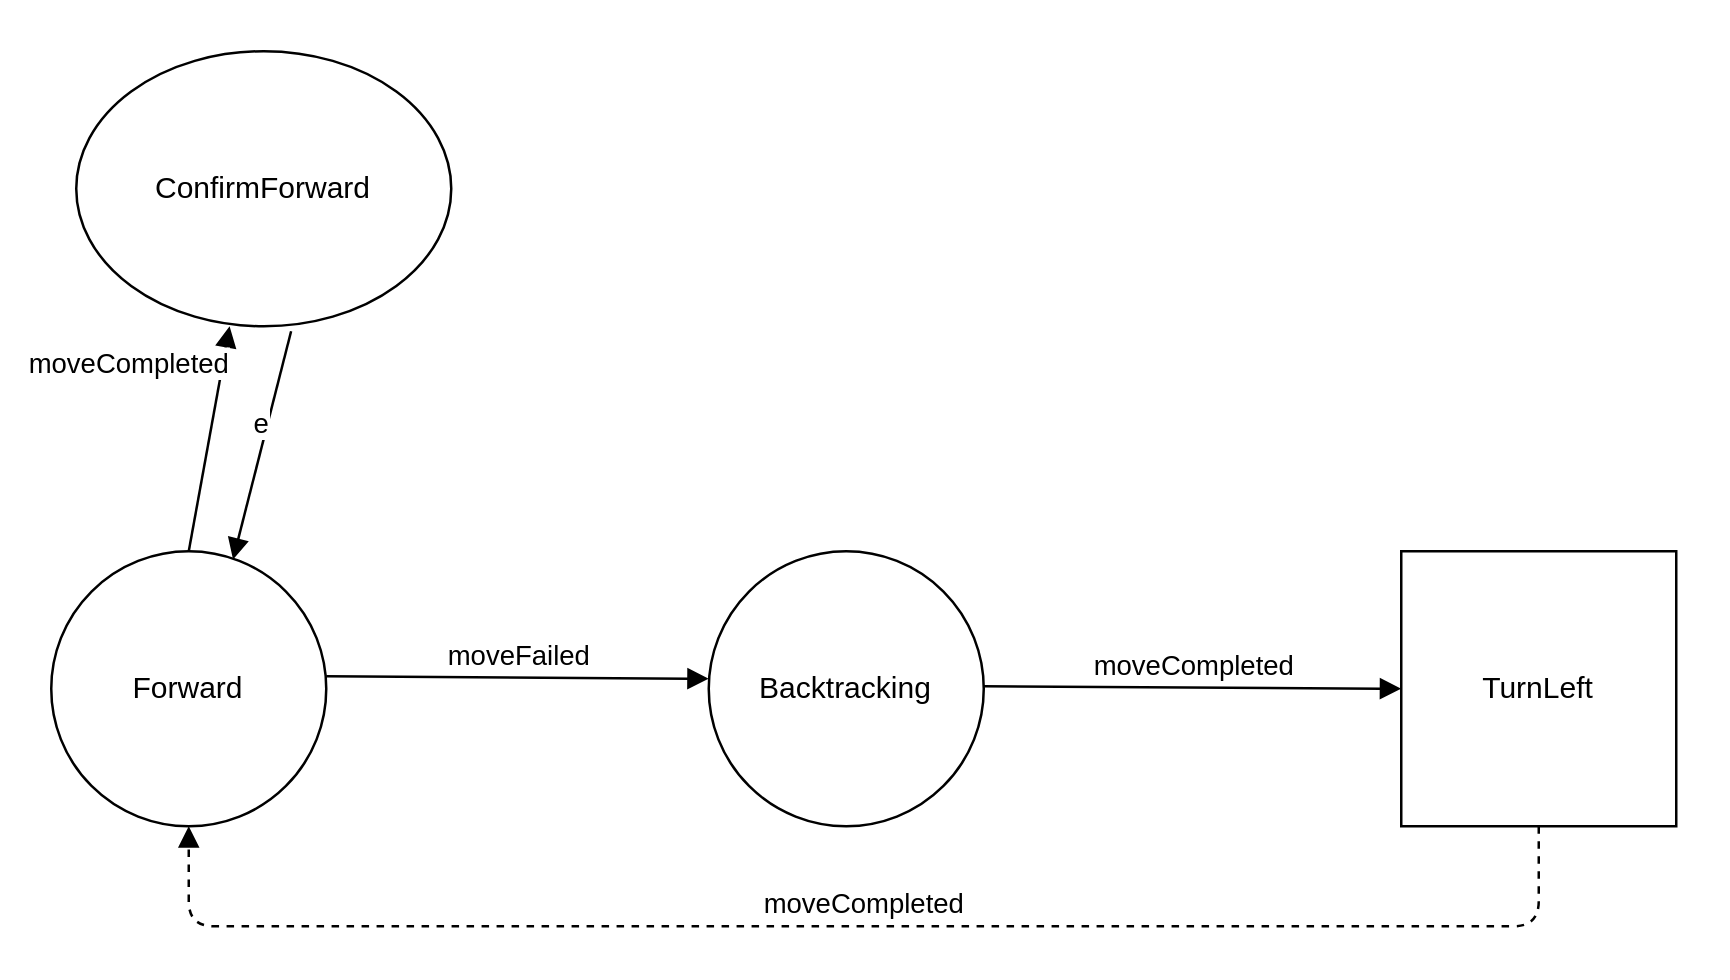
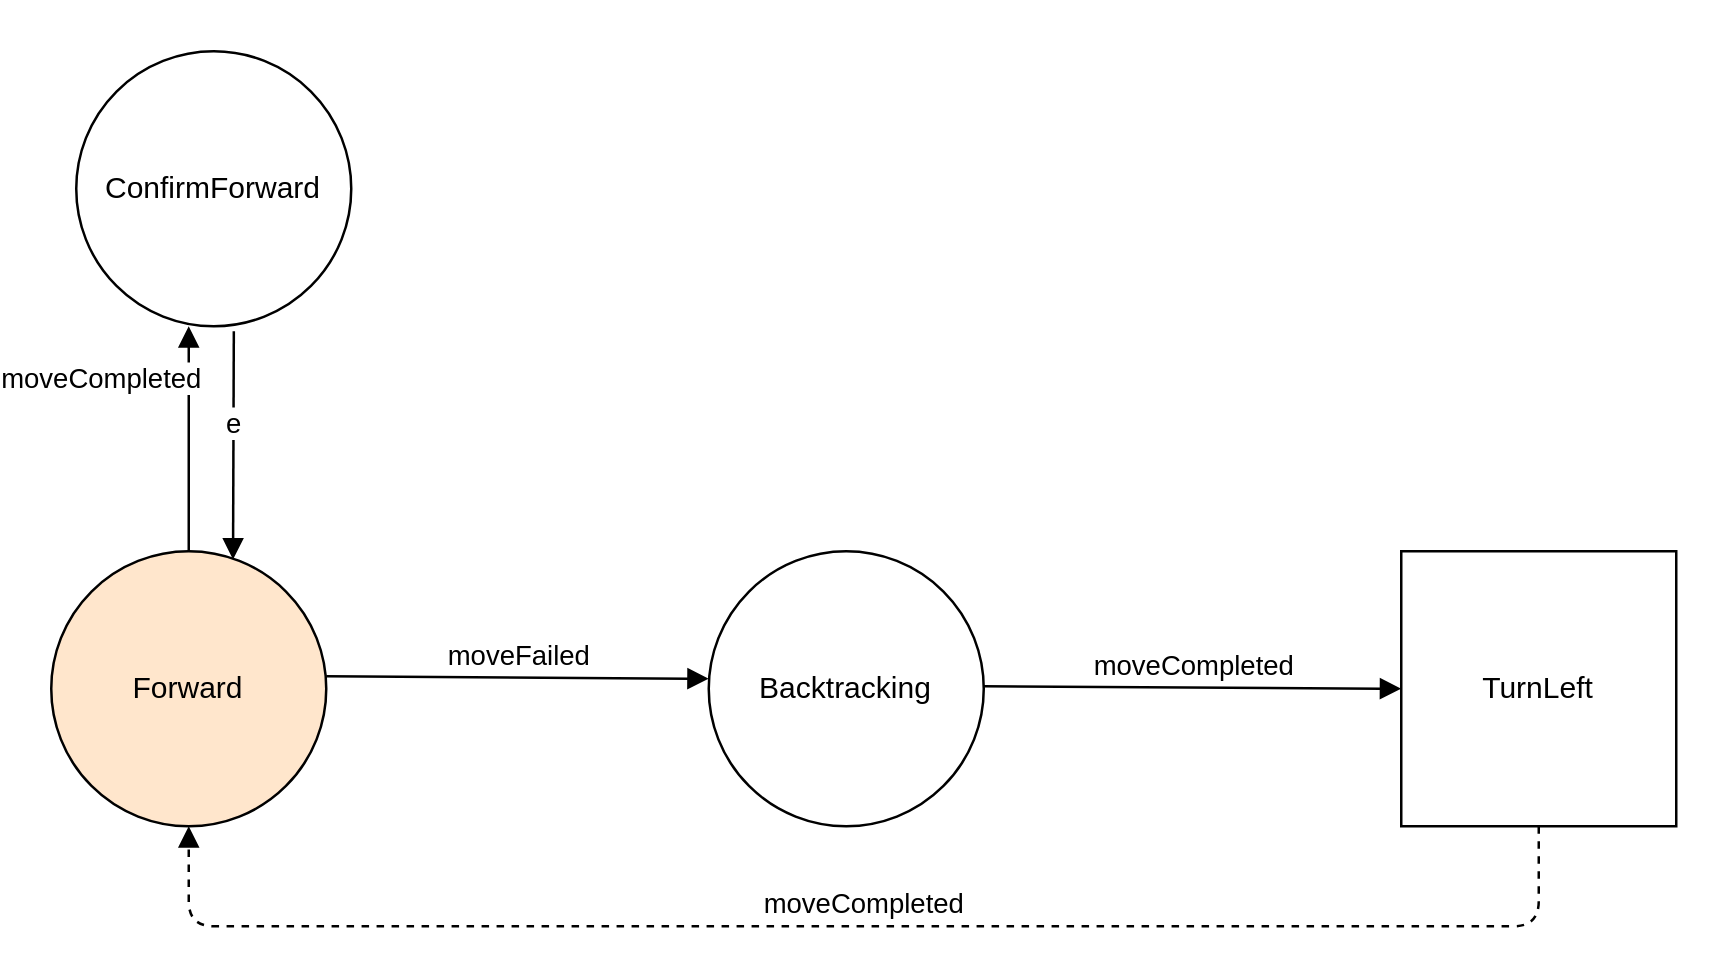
node "ConfirmForward": size 375x275 -> 275x275
node "Forward": fillcolor #ffffff -> #ffe6cc
